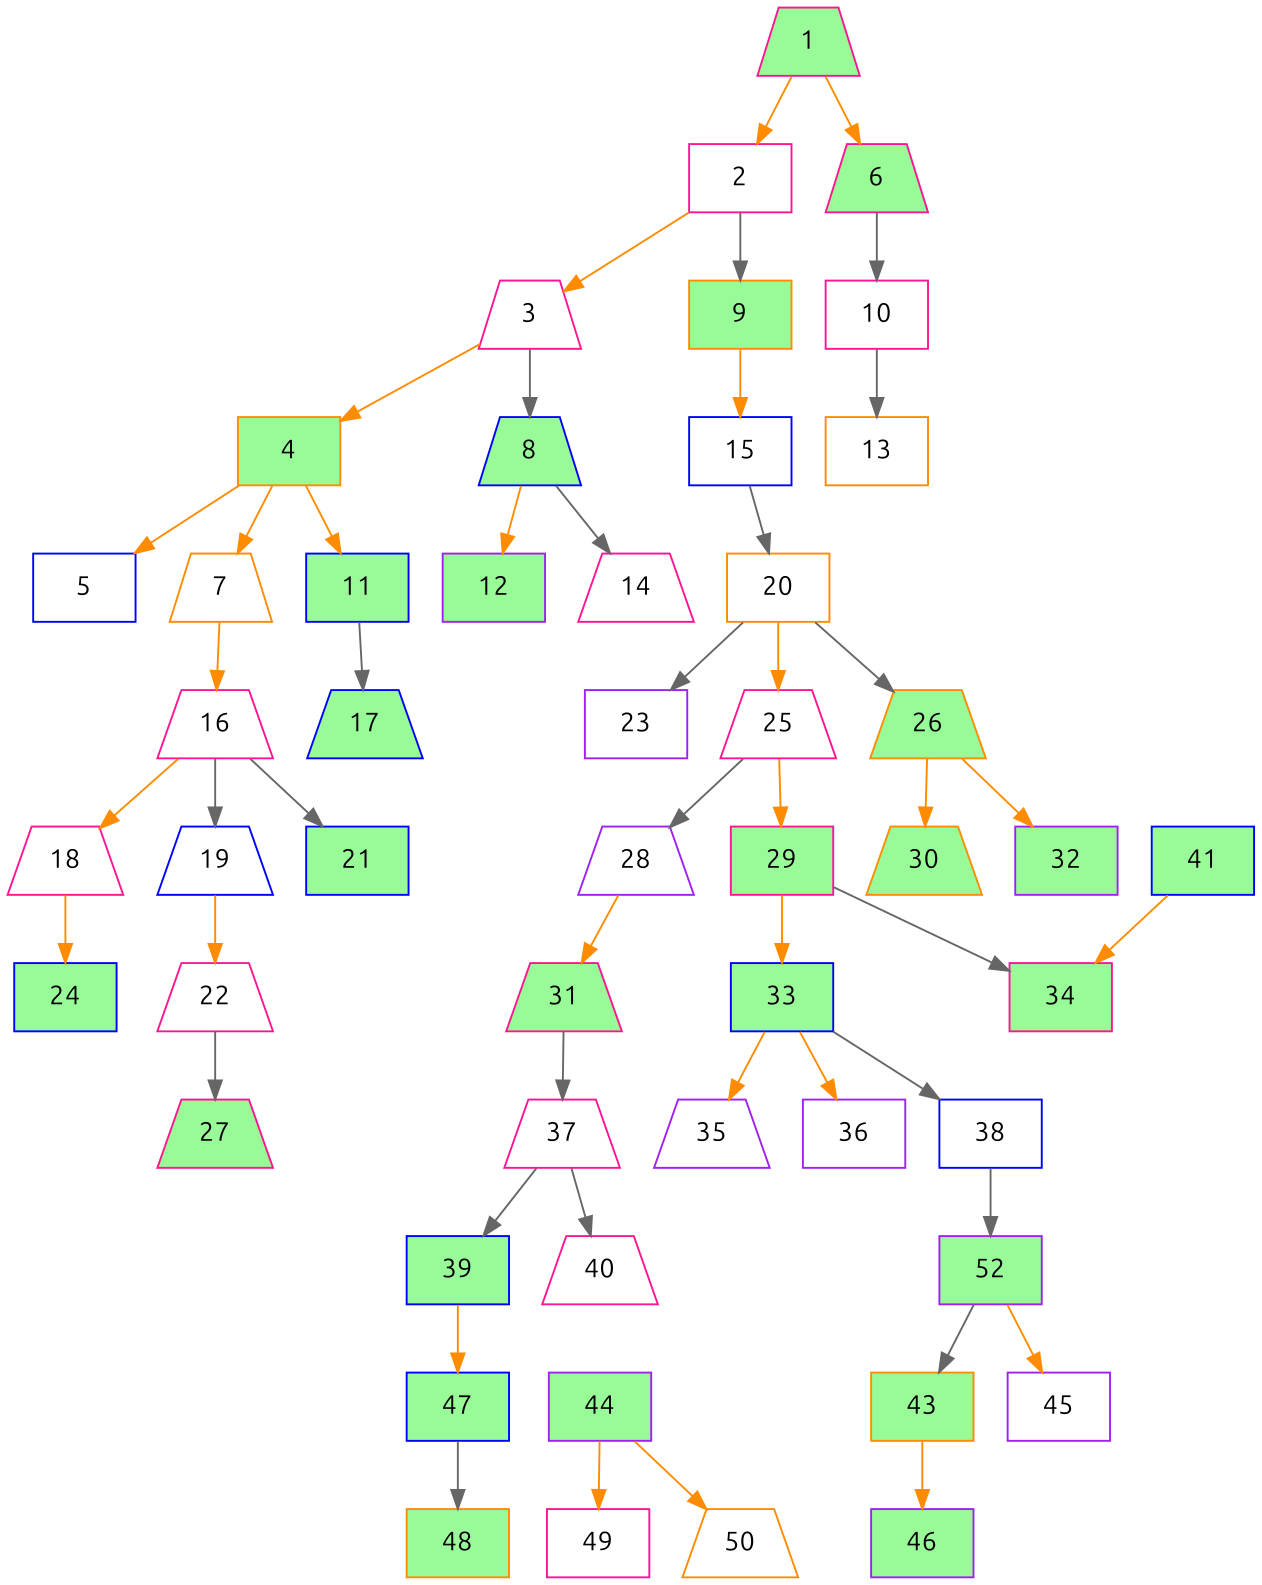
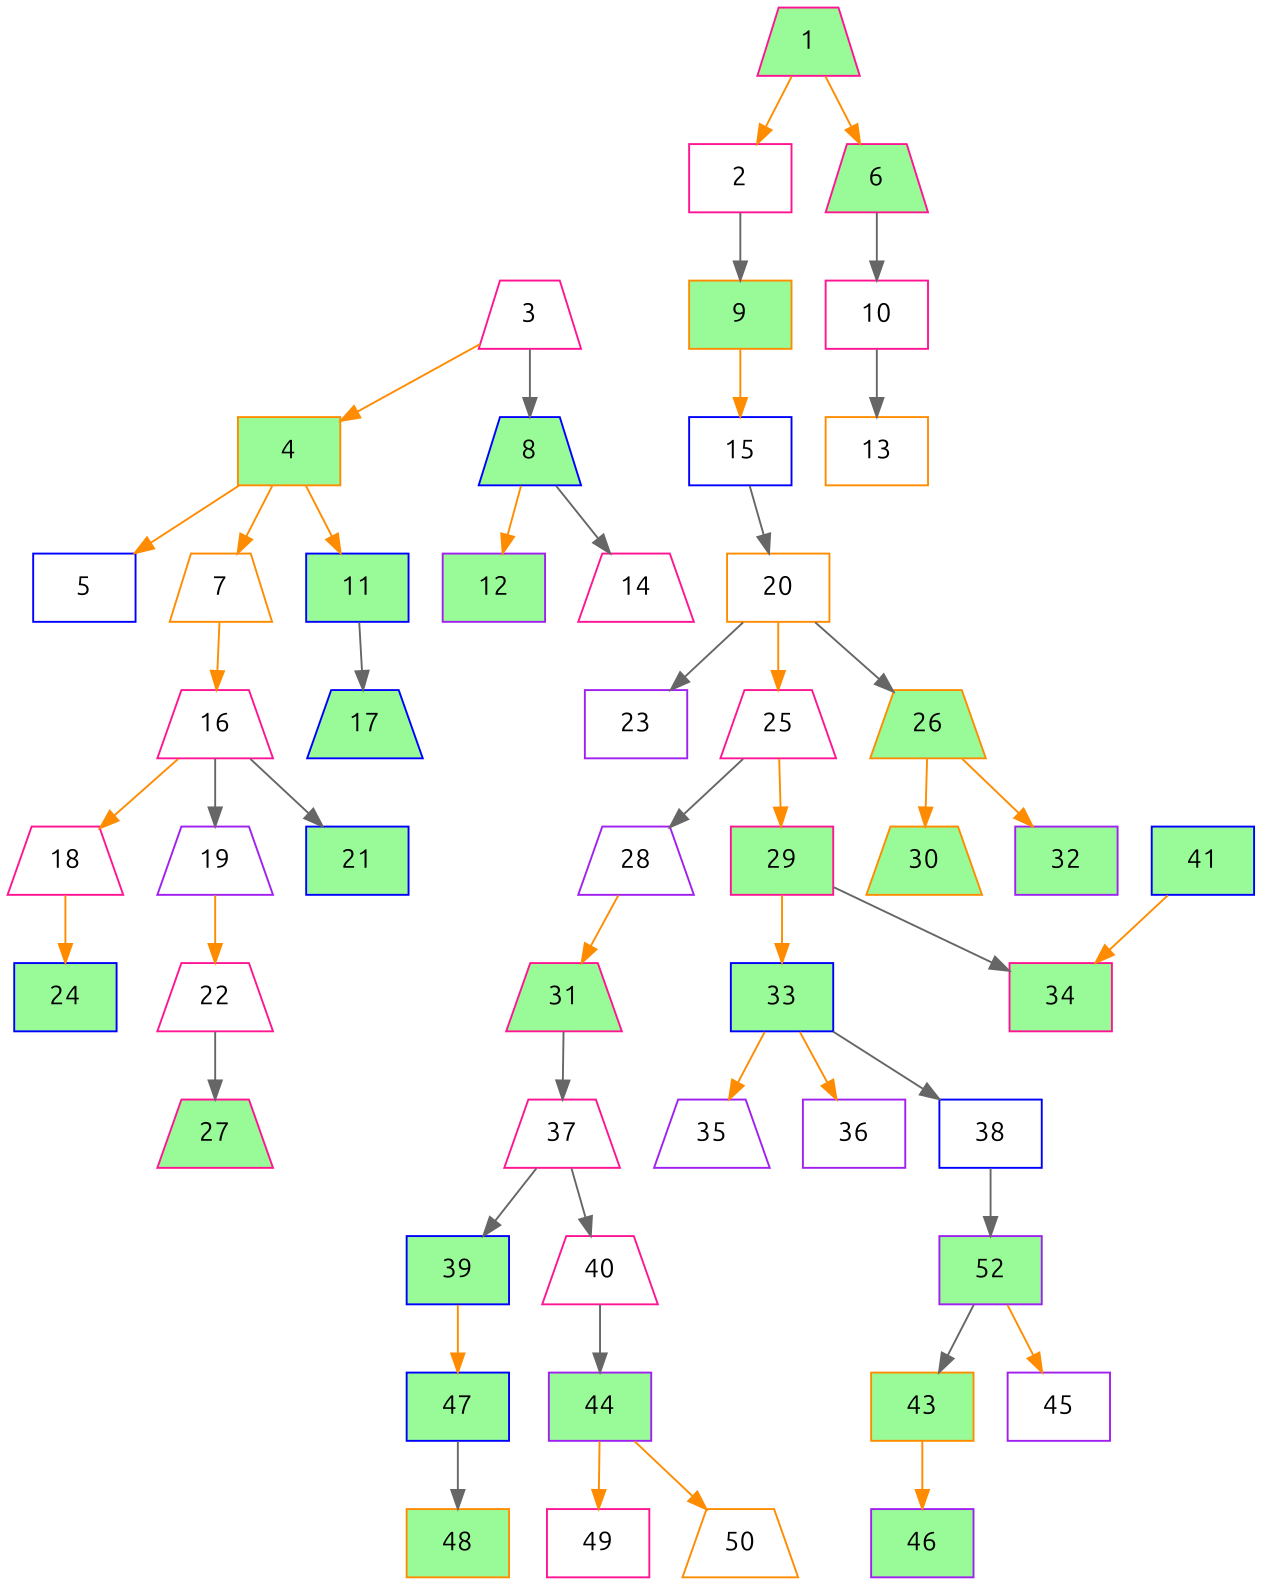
edge "2" -> "3": removed
node "19": color blue -> purple
edge "40" -> "44": added
